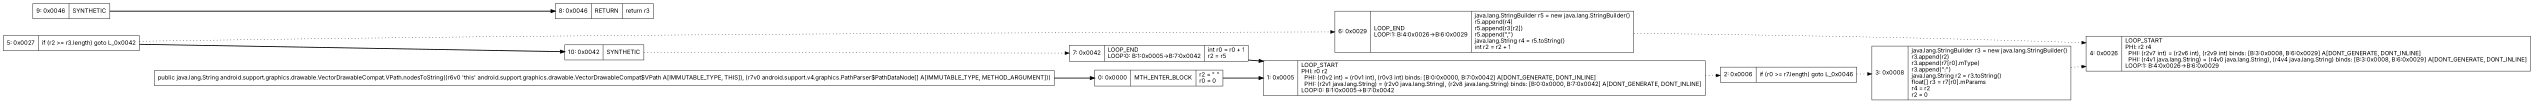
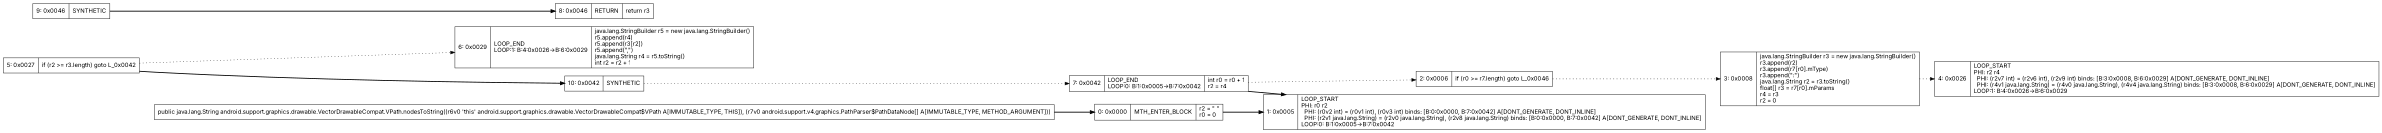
edge "6: 0x0029" -> "4: 0x0026": removed
node "7: 0x0042": text "r2 = r5" -> "r2 = r4"
edge "1: 0x0005" -> "2: 0x0006": now "7: 0x0042" -> "2: 0x0006"
node "3: 0x0008": text "r4 = r2" -> "r4 = r3"
